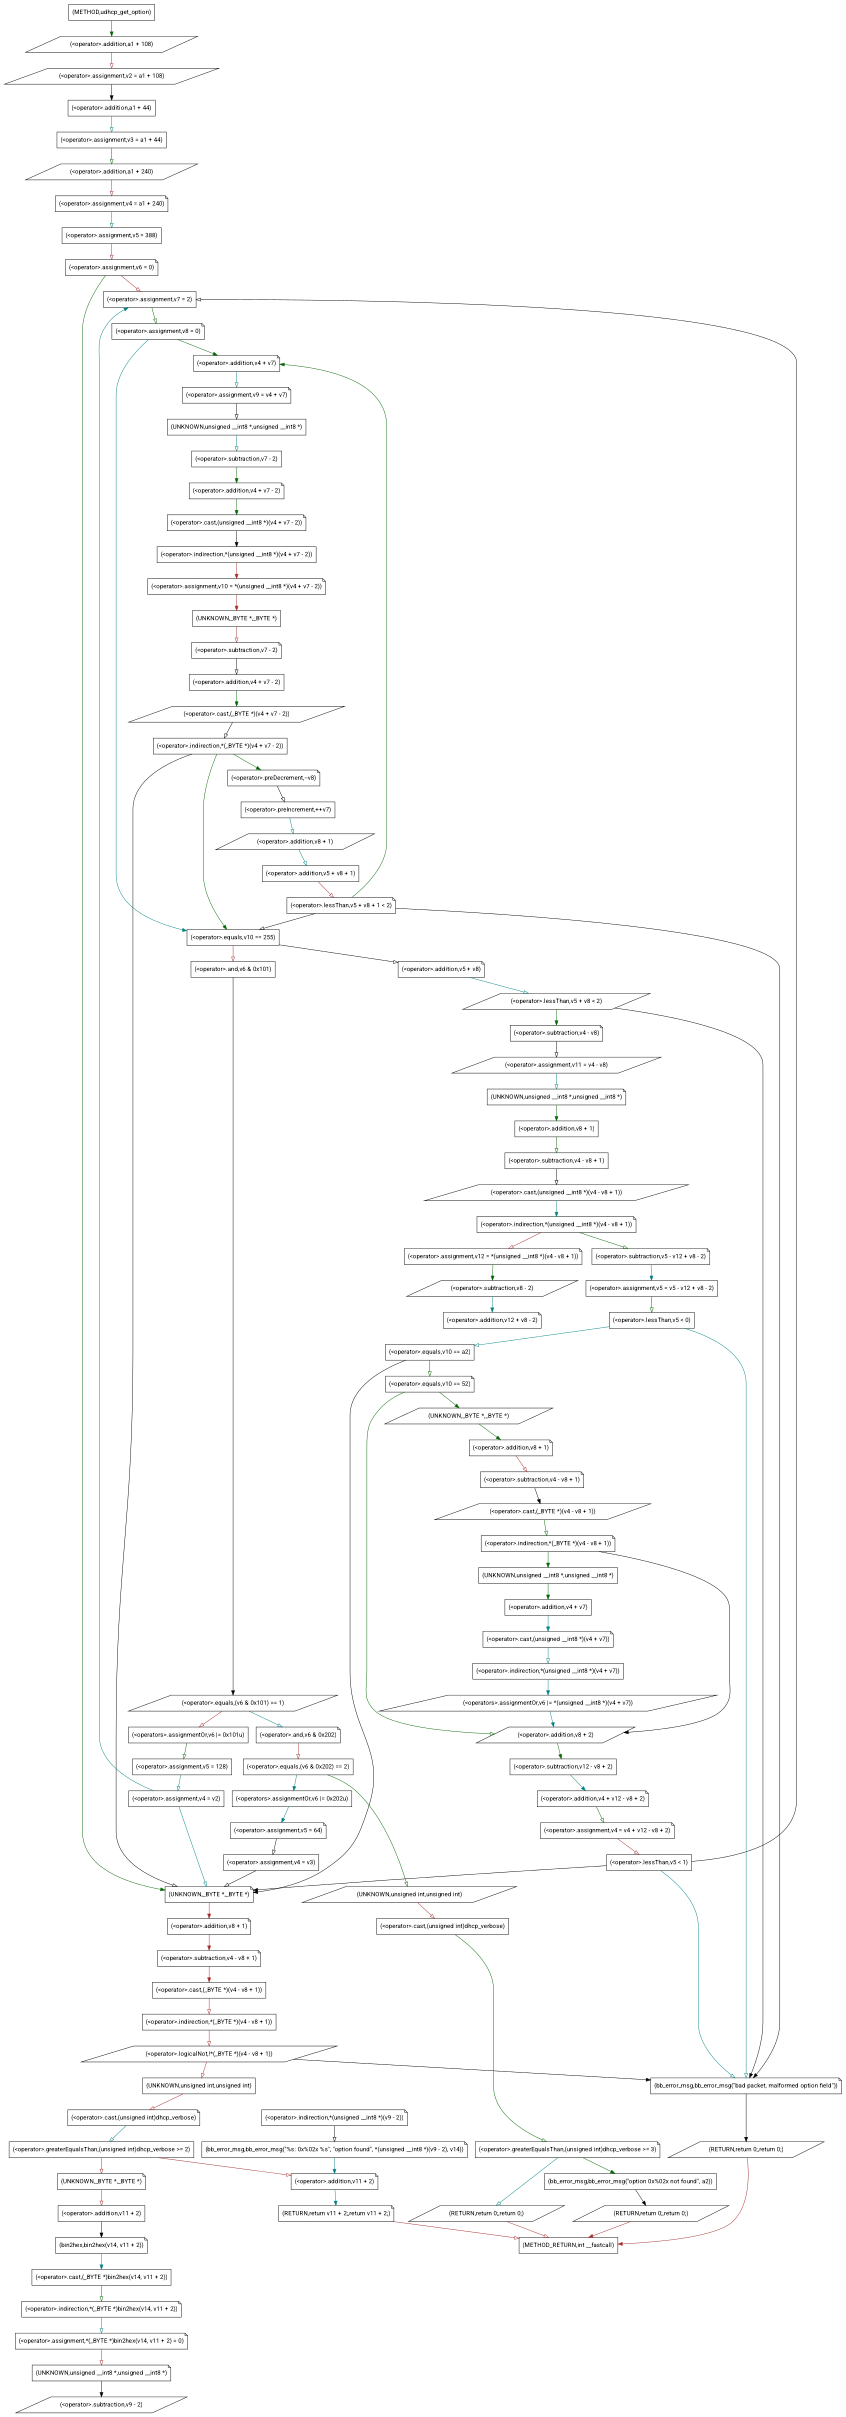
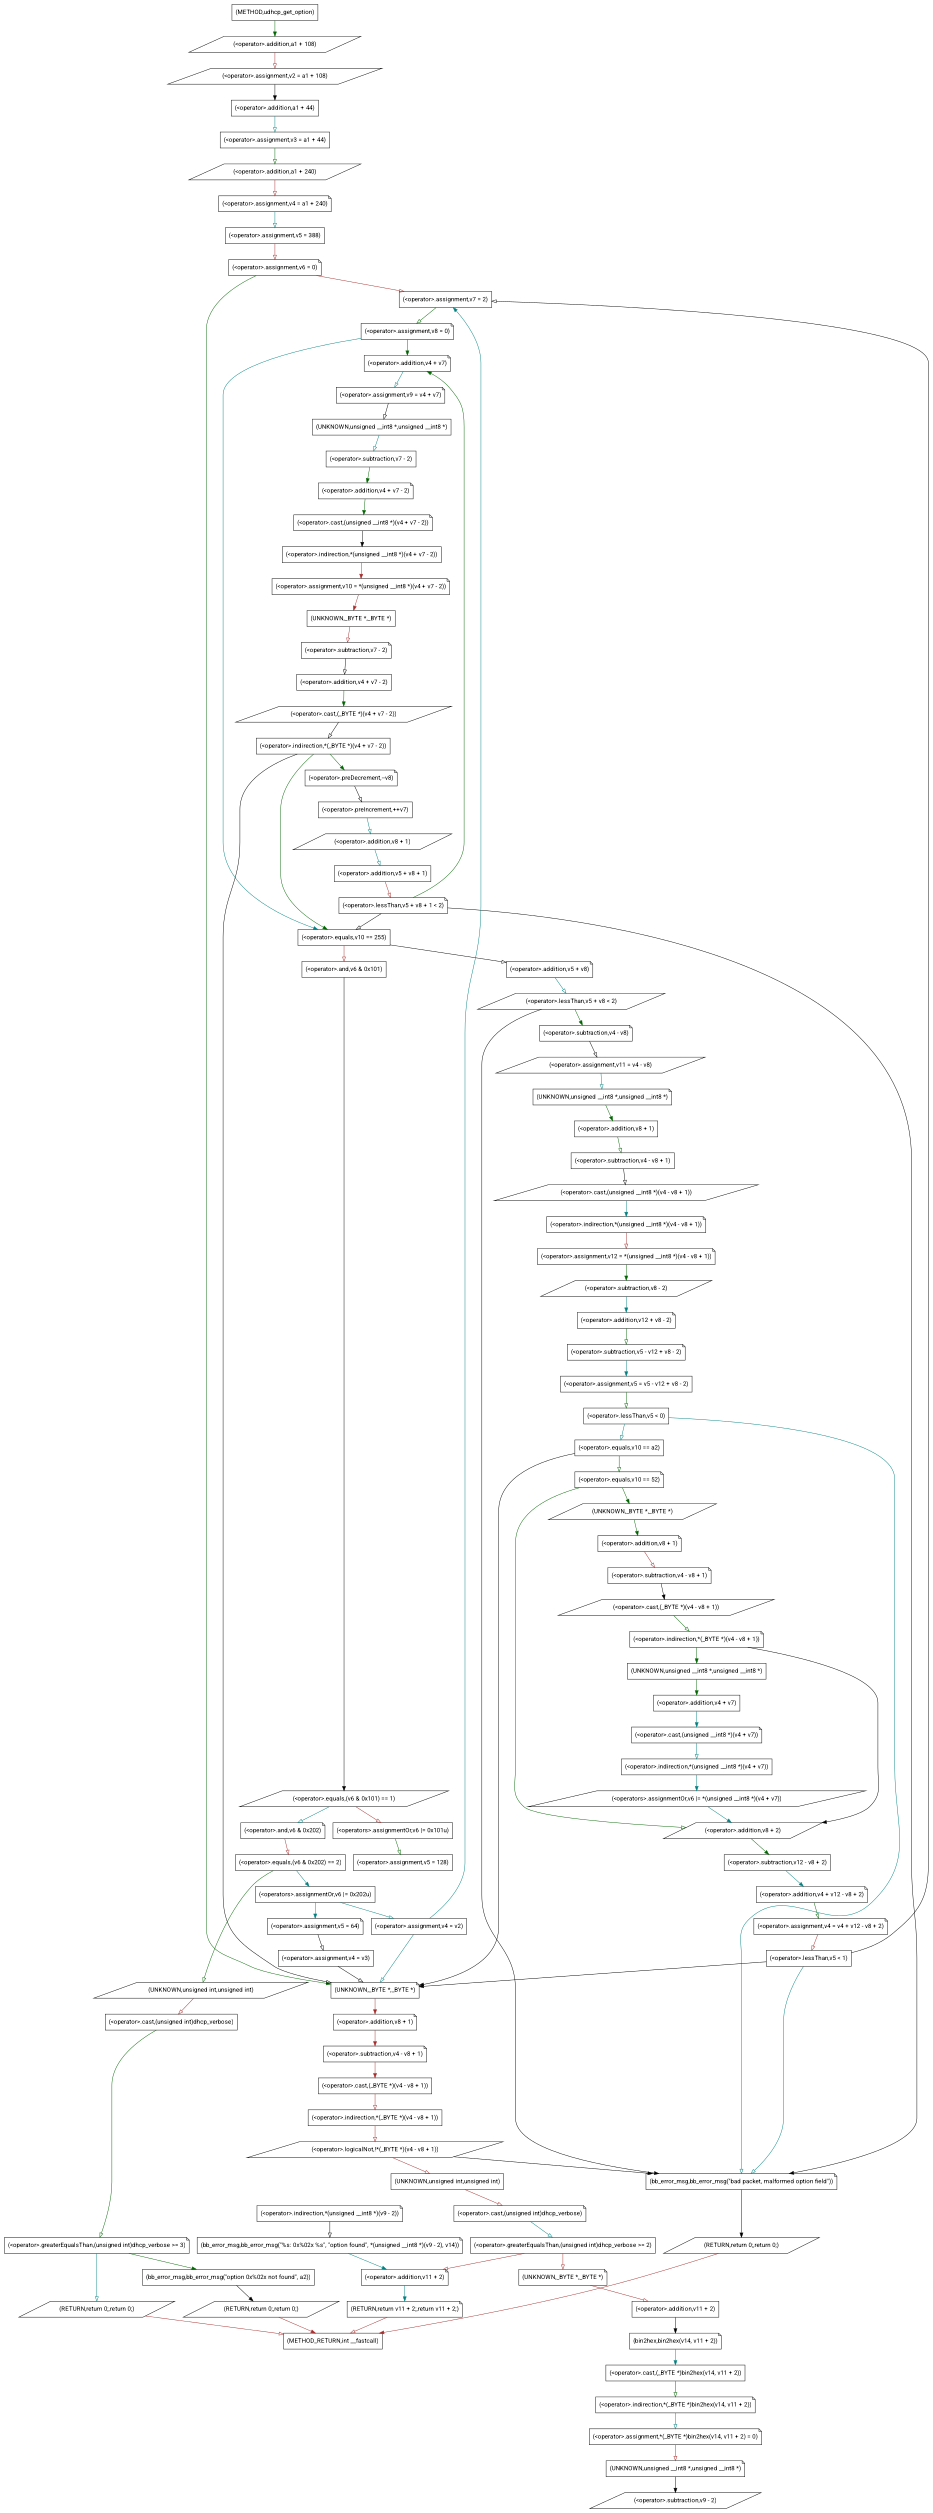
edge "(<operator>.indirection,*(unsigned __int8 *)(v4 - v8 + 1))" -> "(<operator>.subtraction,v5 - v12 + v8 - 2)": now "(<operator>.addition,v12 + v8 - 2)" -> "(<operator>.subtraction,v5 - v12 + v8 - 2)"
edge "(<operator>.assignment,v5 = 128)" -> "(<operator>.assignment,v4 = v2)": now "(<operators>.assignmentOr,v6 |= 0x202u)" -> "(<operator>.assignment,v4 = v2)"
